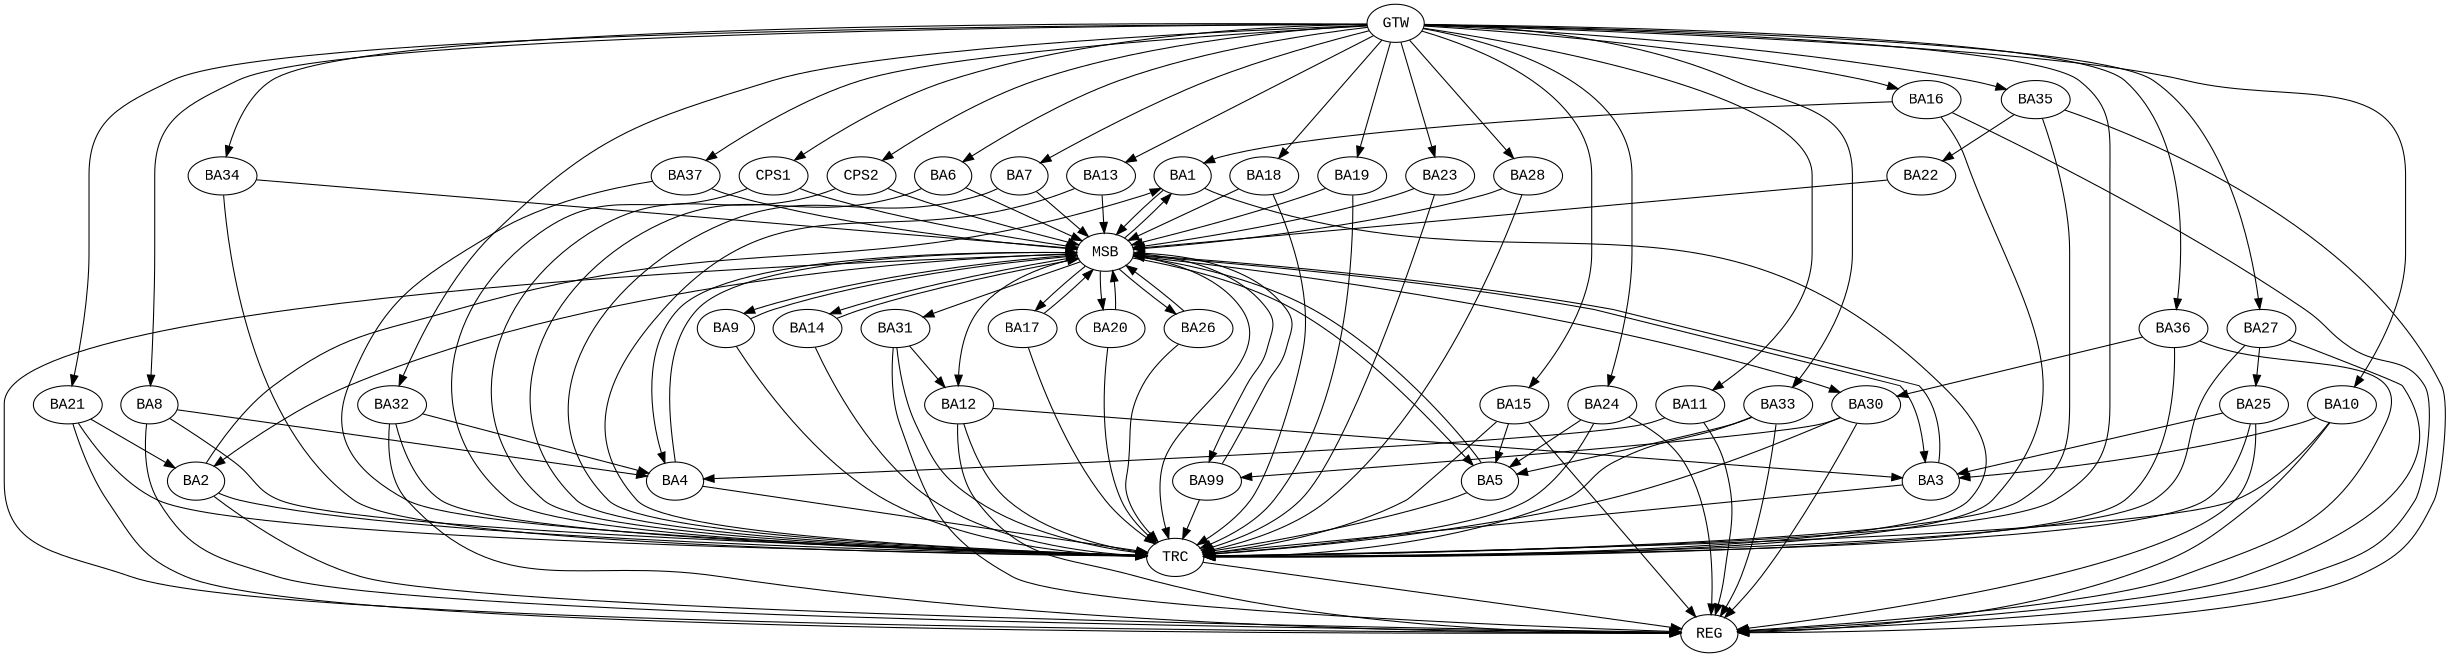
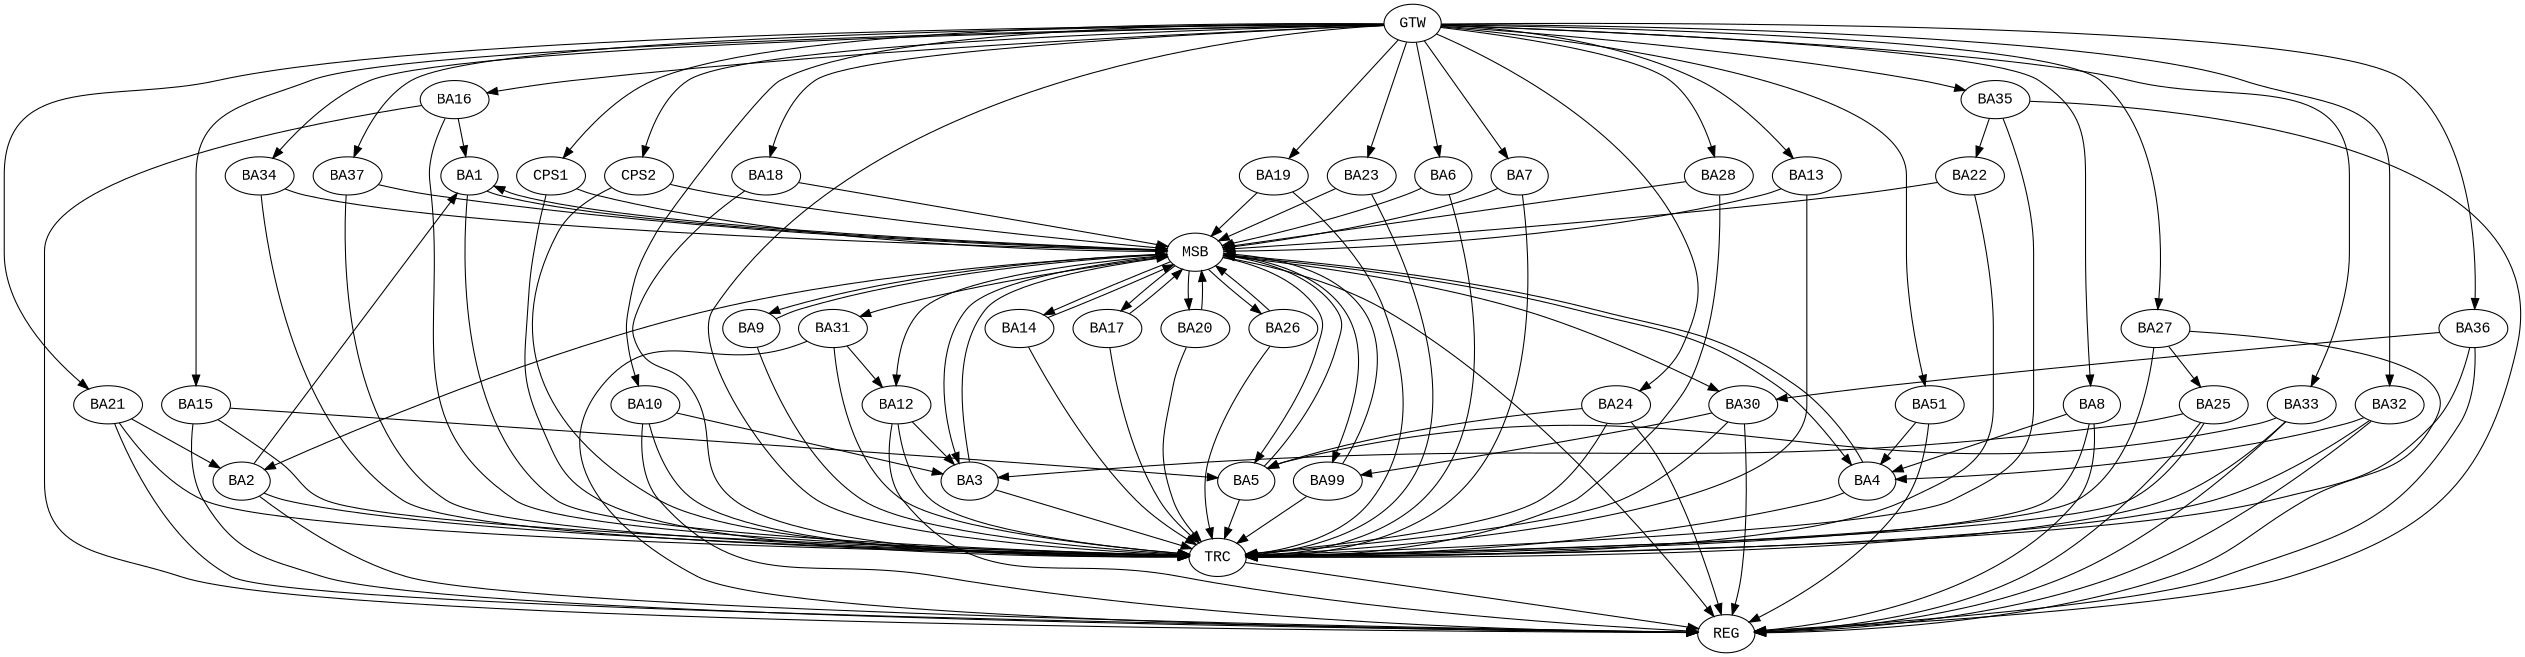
edge "MSB" -> "TRC": now "BA22" -> "TRC"
node "BA11": label "BA11" -> "BA51"
